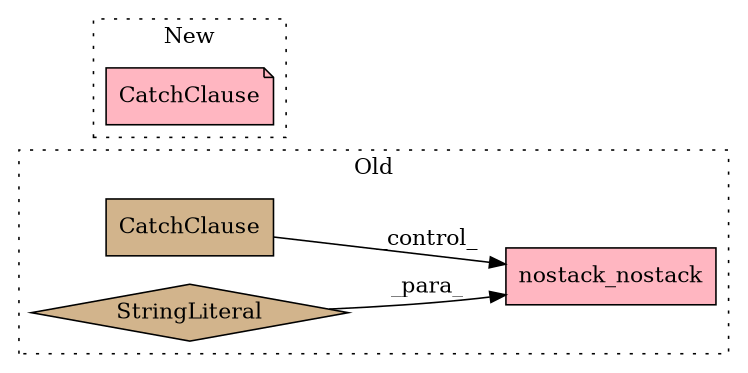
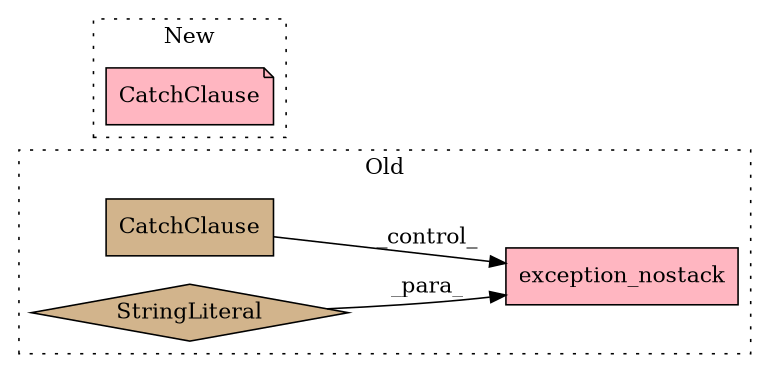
node "nostack_nostack": label "nostack_nostack" -> "exception_nostack"
